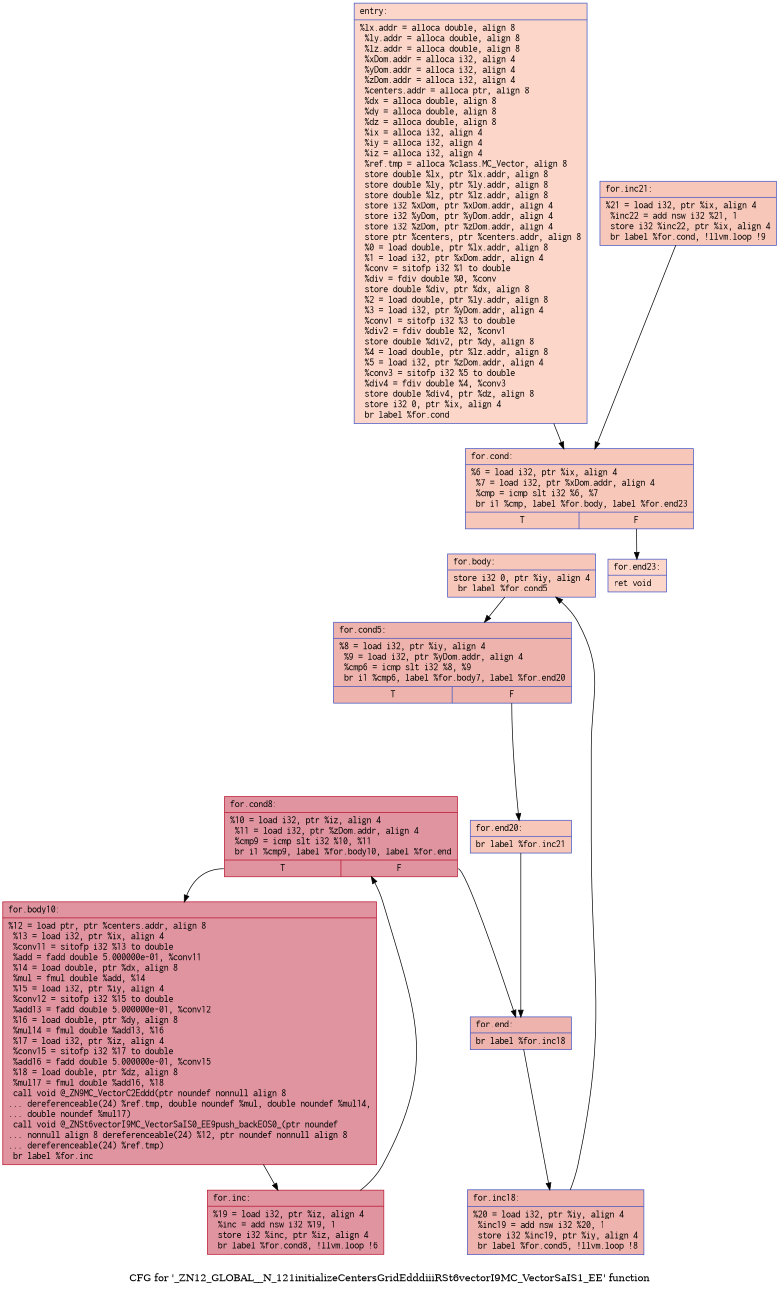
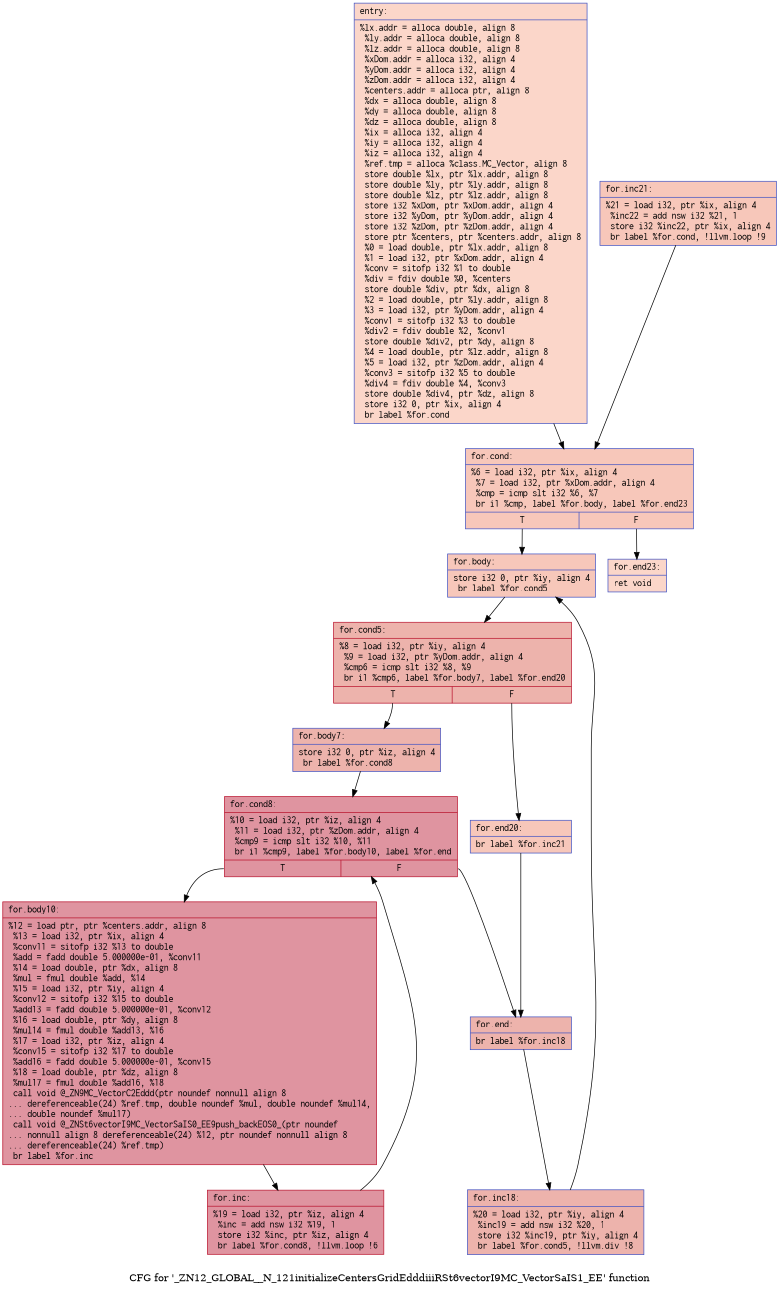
node "entry:": text "%div = fdiv double %0, %conv" -> "%div = fdiv double %0, %centers"
edge "for.cond:" -> "for.body:": added
node "for.cond5:": color #3d50c3ff -> #b70d28ff
node "for.body7:": added
node "for.inc18:": text "br label %for.cond5, !llvm.loop !8" -> "br label %for.cond5, !llvm.div !8"
